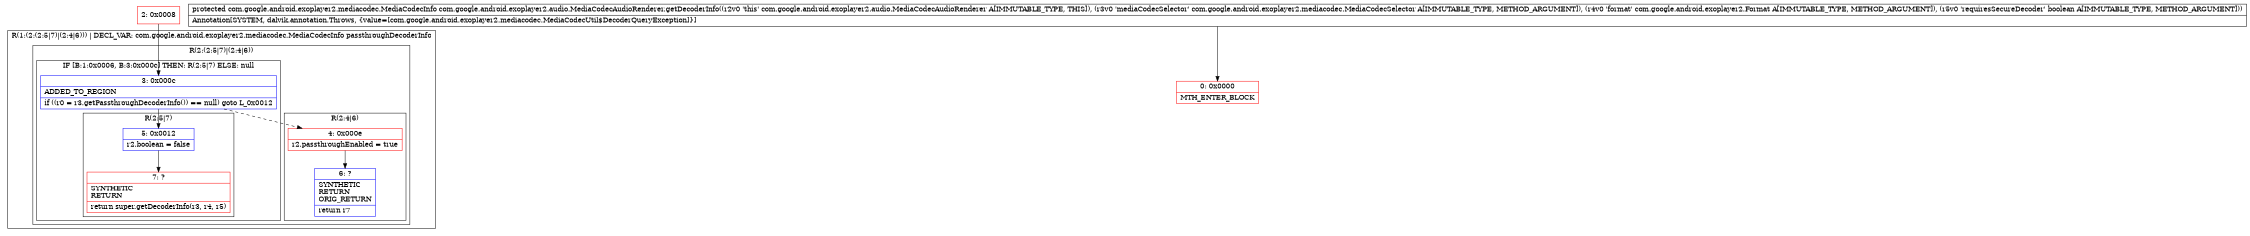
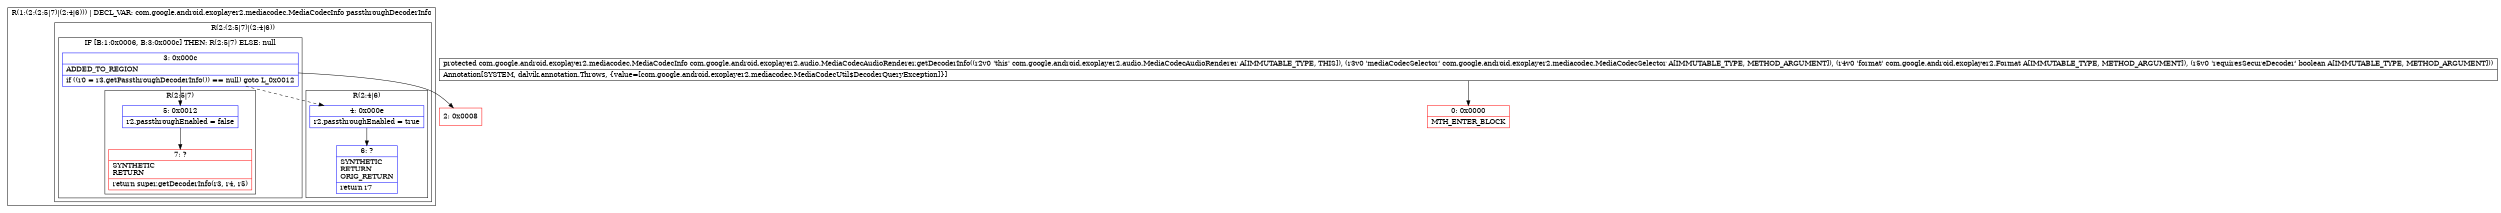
edge "2: 0x0008" -> "3: 0x000c": reversed
node "4: 0x000e": color red -> blue
node "5: 0x0012": text "r2.boolean = false" -> "r2.passthroughEnabled = false"
